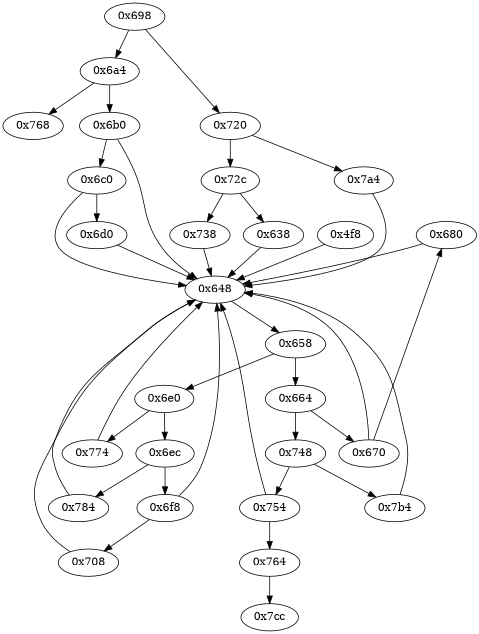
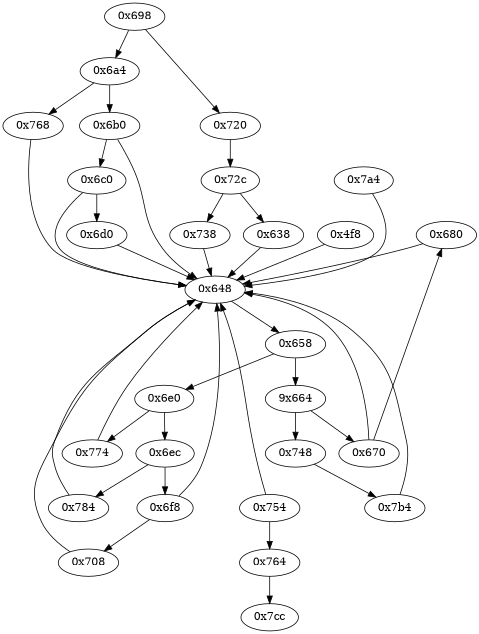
edge "0x720" -> "0x7a4": removed
edge "0x768" -> "0x648": added
node "0x664": label "0x664" -> "9x664"
edge "0x748" -> "0x754": removed
